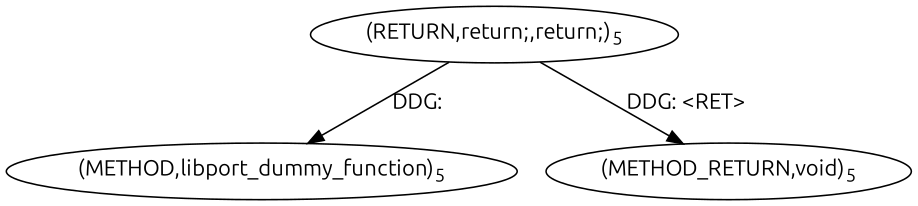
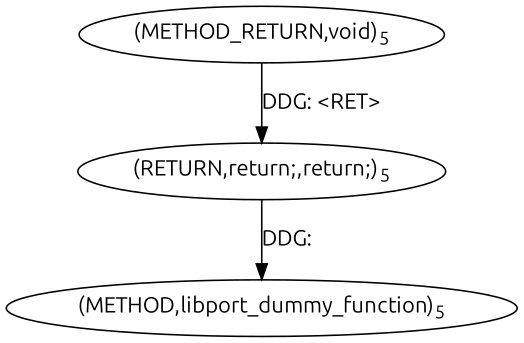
edge "(RETURN,return;,return;)" -> "(METHOD_RETURN,void)": reversed
